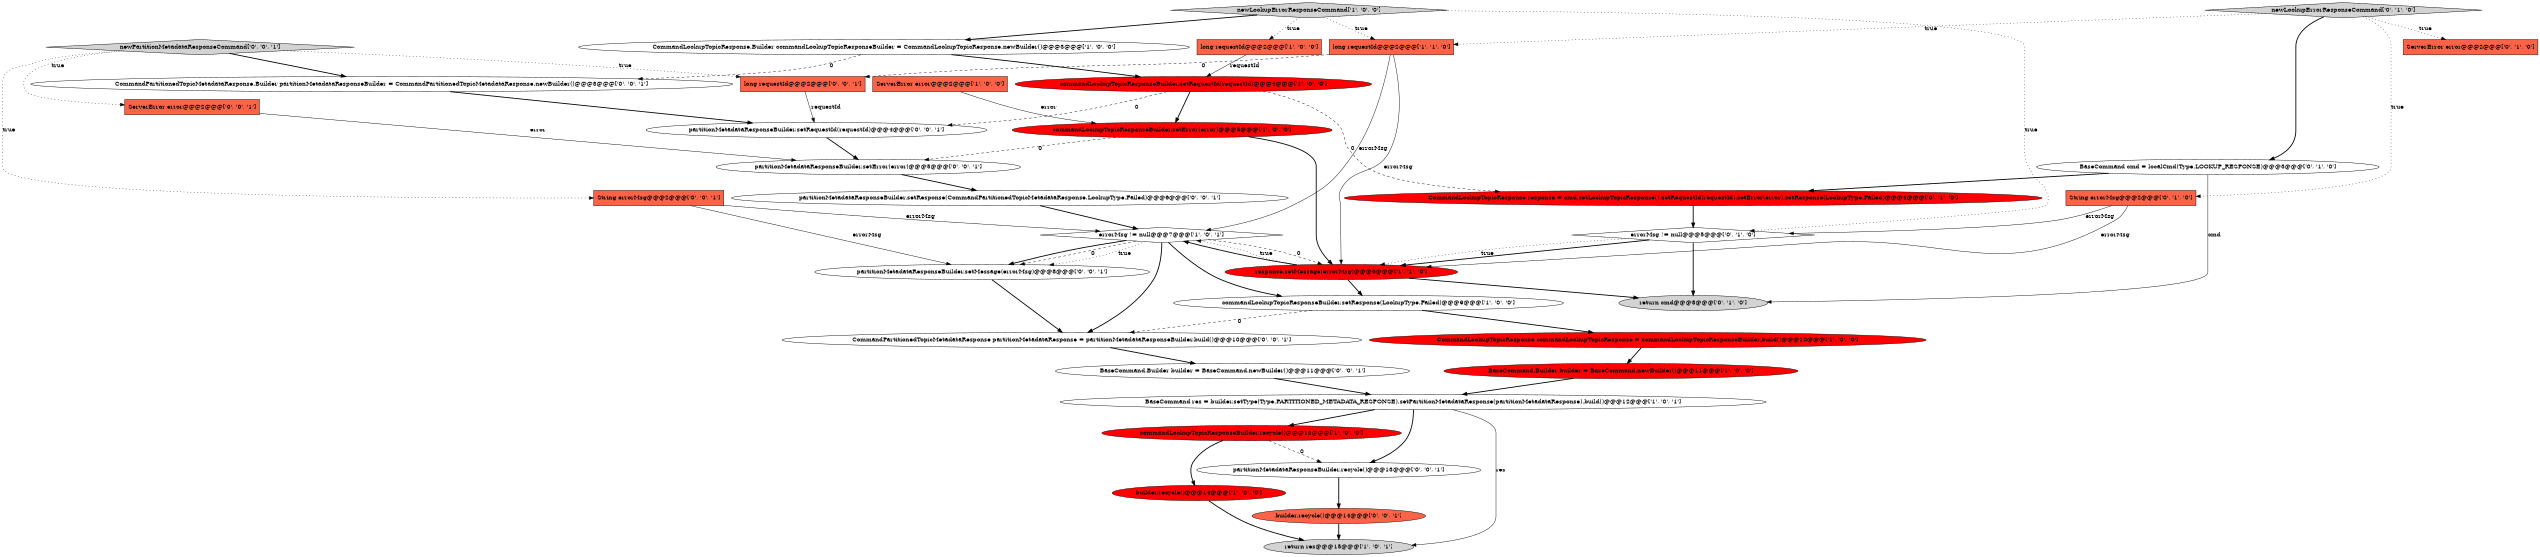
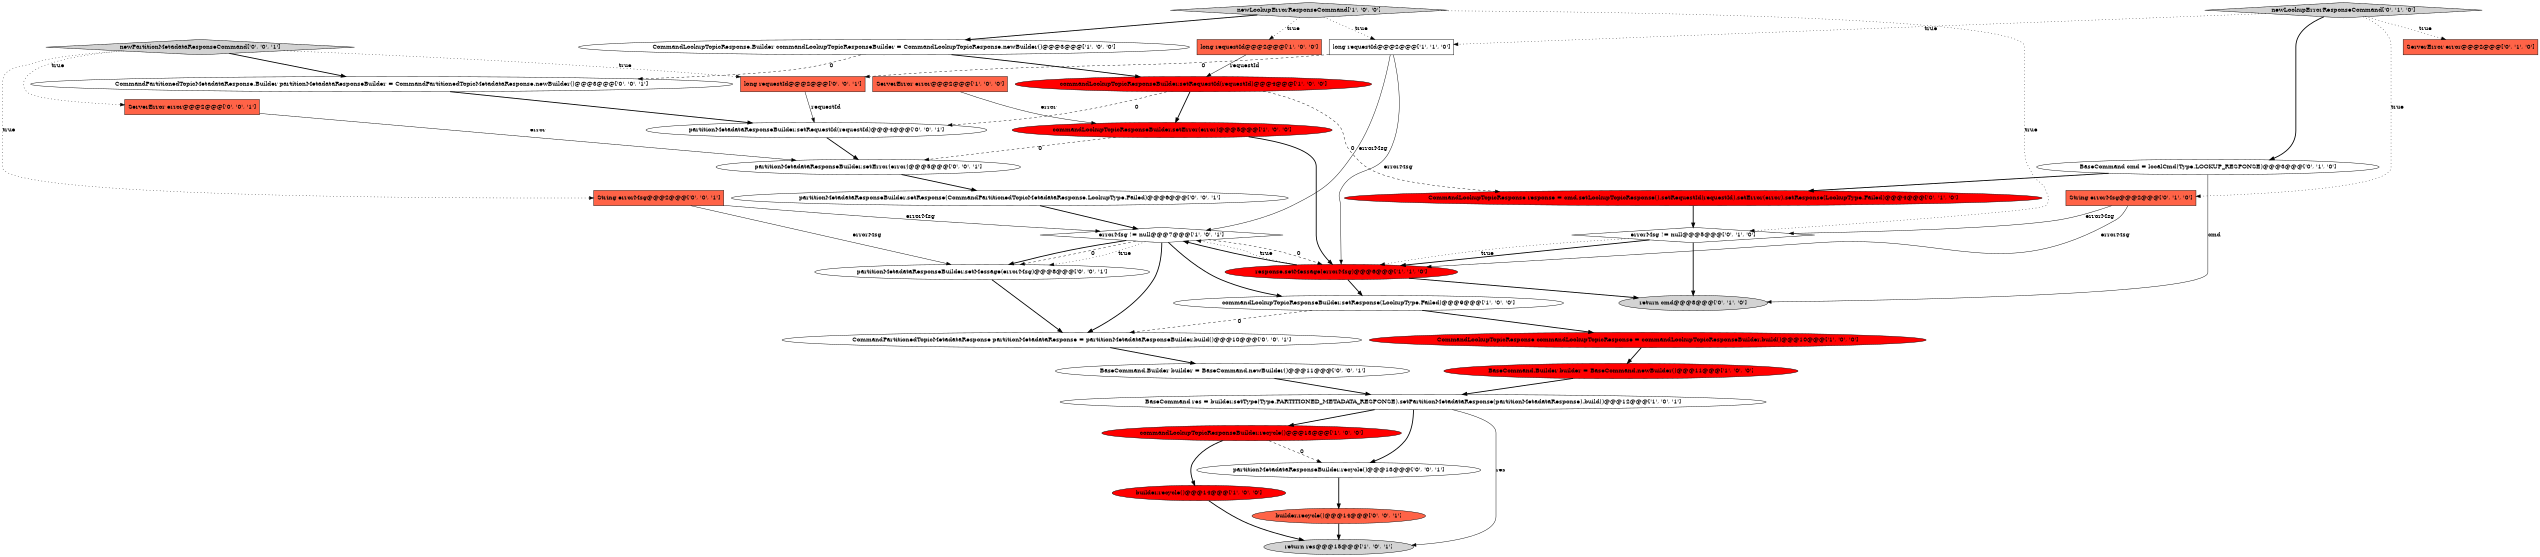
node "long requestId@@@2@@@['1', '1', '0']": fillcolor tomato -> white
